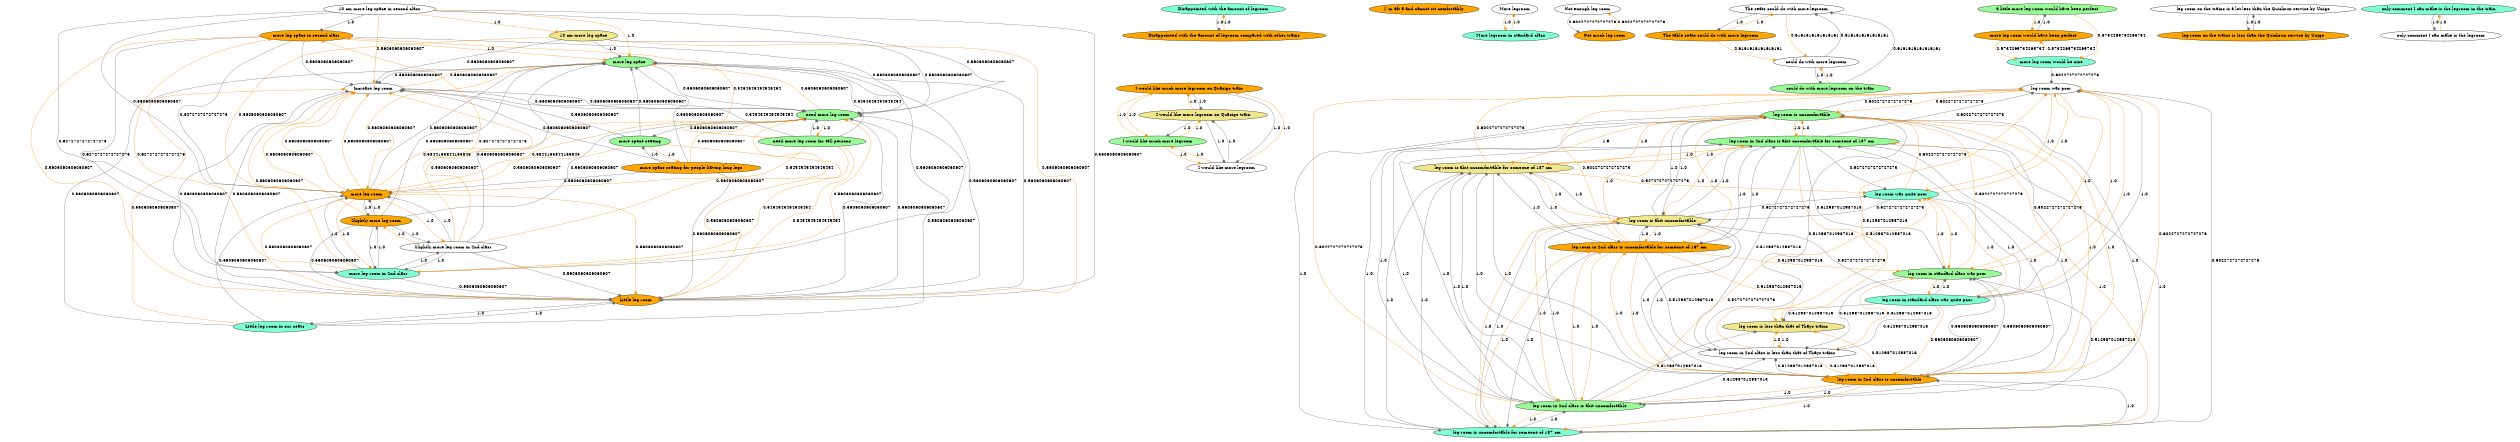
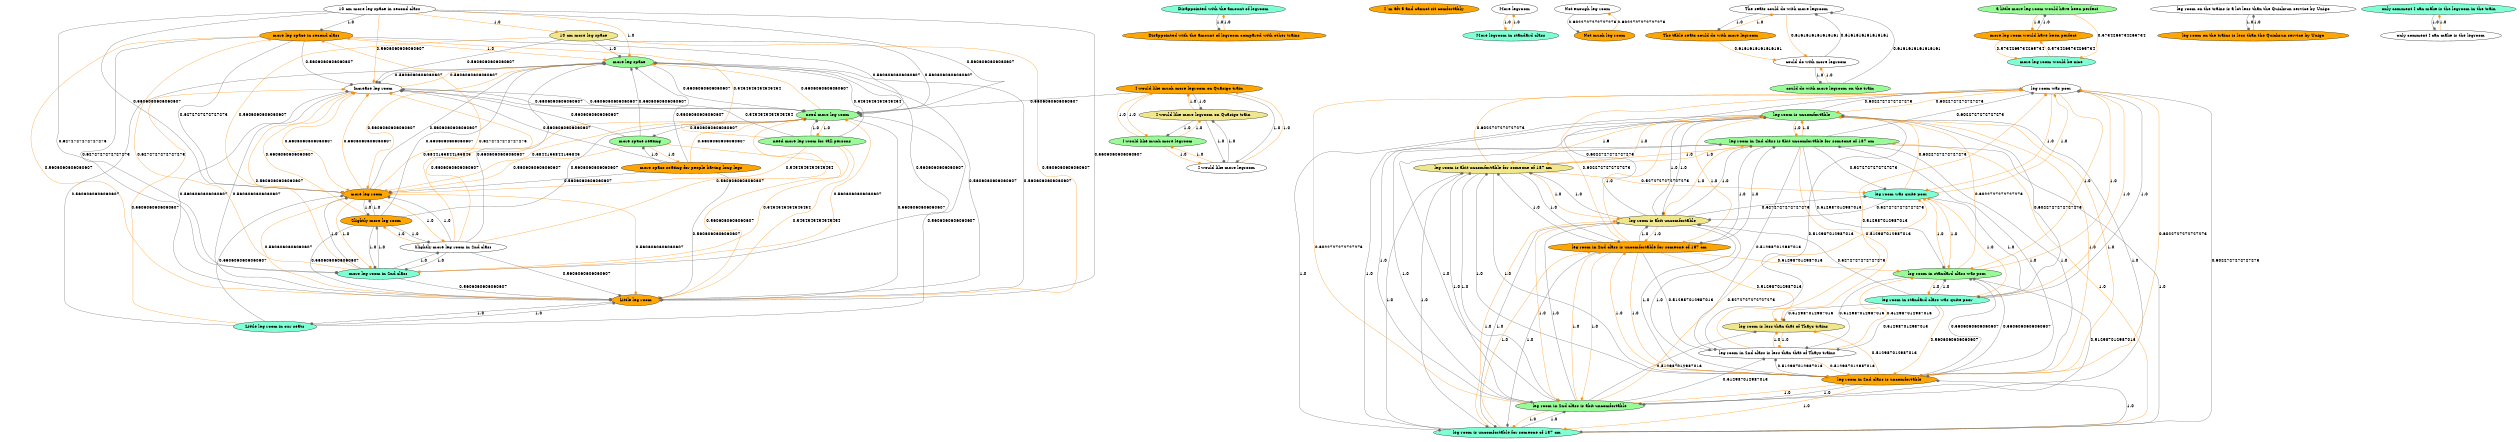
edge "more leg room would be nice" -> "leg room was poor": now "leg room is abit uncomfortable" -> "leg room was poor"
edge "Little leg room" -> "need more leg room": now "I would like much more legroom on Quasigo train" -> "need more leg room"
